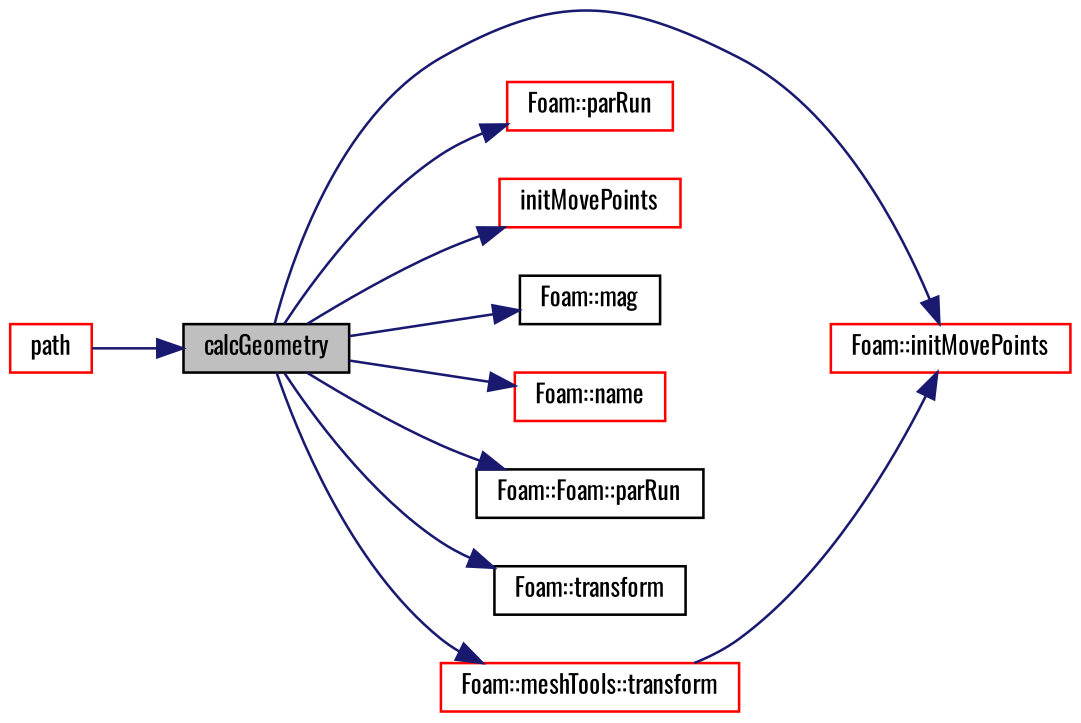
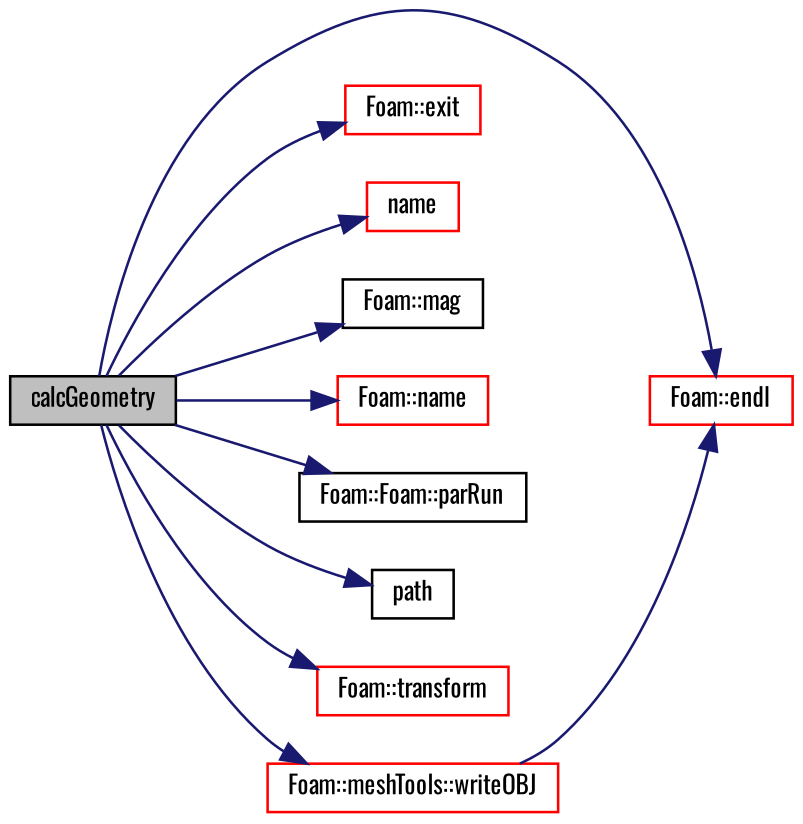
node "Foam::parRun": label "Foam::parRun" -> "Foam::exit"
node "initMovePoints": label "initMovePoints" -> "name"
node "path": color red -> black
edge "path" -> "calcGeometry": reversed
node "Foam::initMovePoints": label "Foam::initMovePoints" -> "Foam::endl"
node "Foam::transform": color black -> red
node "Foam::meshTools::transform": label "Foam::meshTools::transform" -> "Foam::meshTools::writeOBJ"
